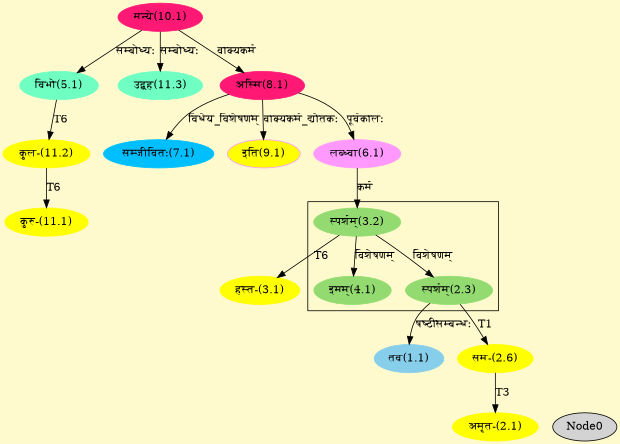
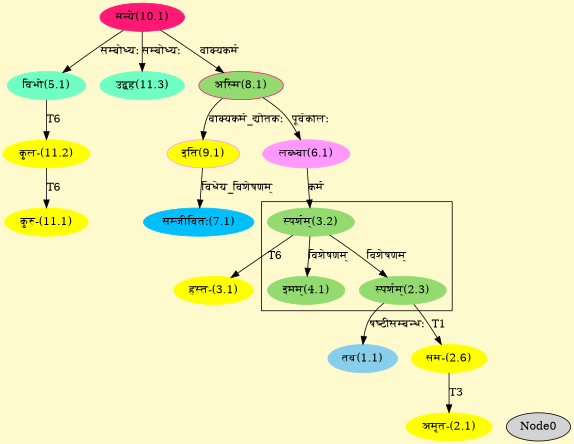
node "अस्मि(8.1)": fillcolor #ff1975 -> #93db70
edge "अस्मि(8.1)" -> "सम्जीवितः(7.1)": now "इति(9.1)" -> "सम्जीवितः(7.1)"
